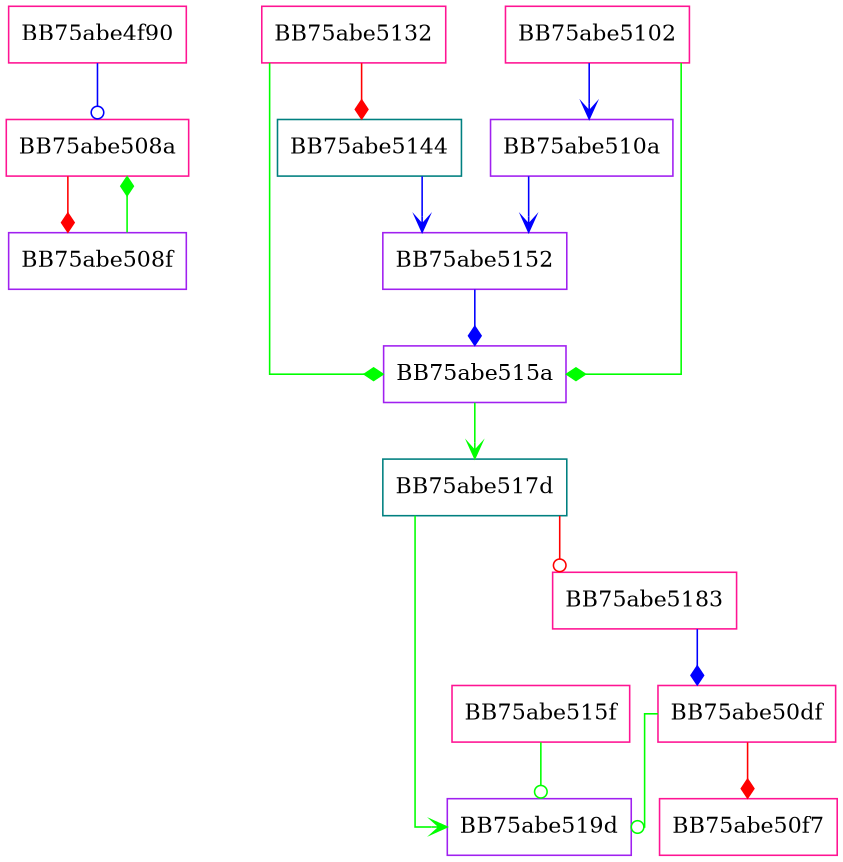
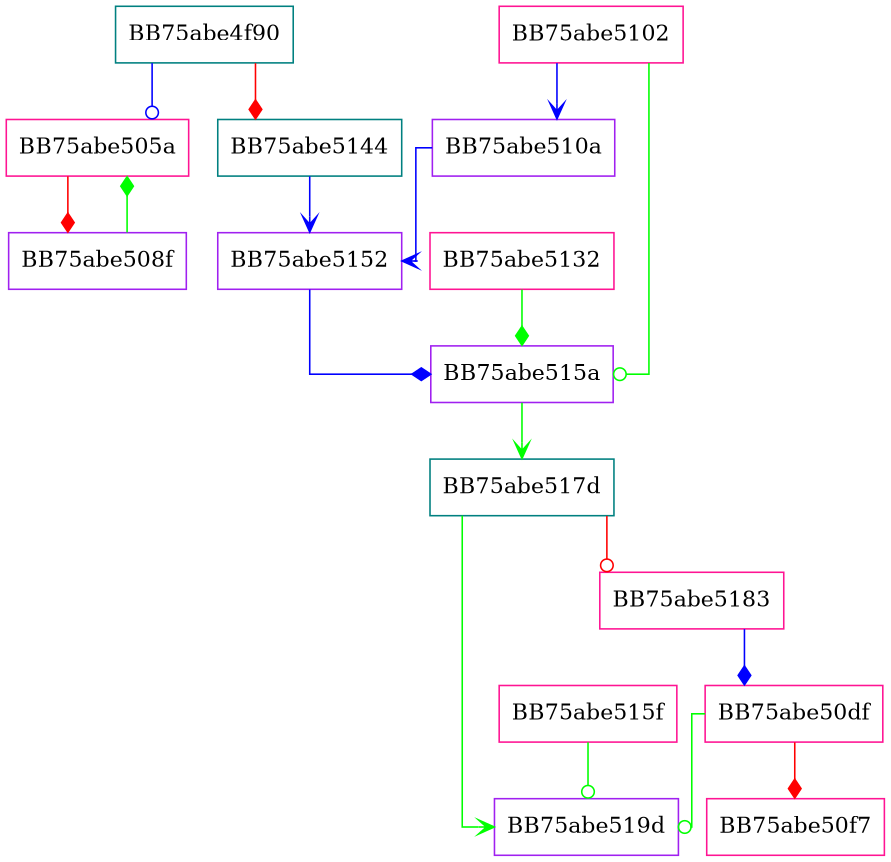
node "BB75abe4f90": color deeppink -> teal
edge "BB75abe5132" -> "BB75abe5144": now "BB75abe4f90" -> "BB75abe5144"
node "BB75abe508a": label "BB75abe508a" -> "BB75abe505a"
edge "BB75abe5102" -> "BB75abe515a": arrowhead diamond -> odot
